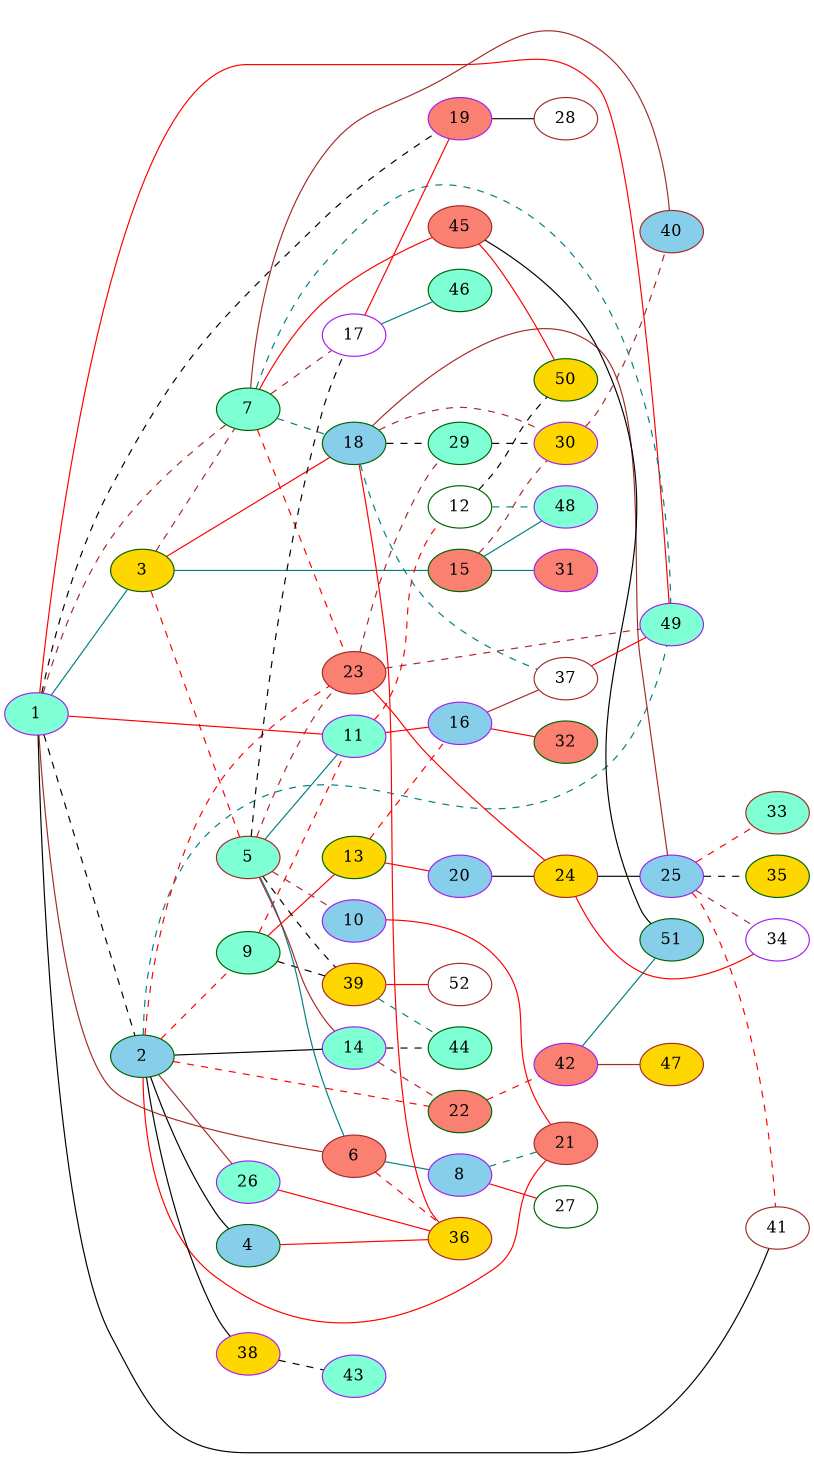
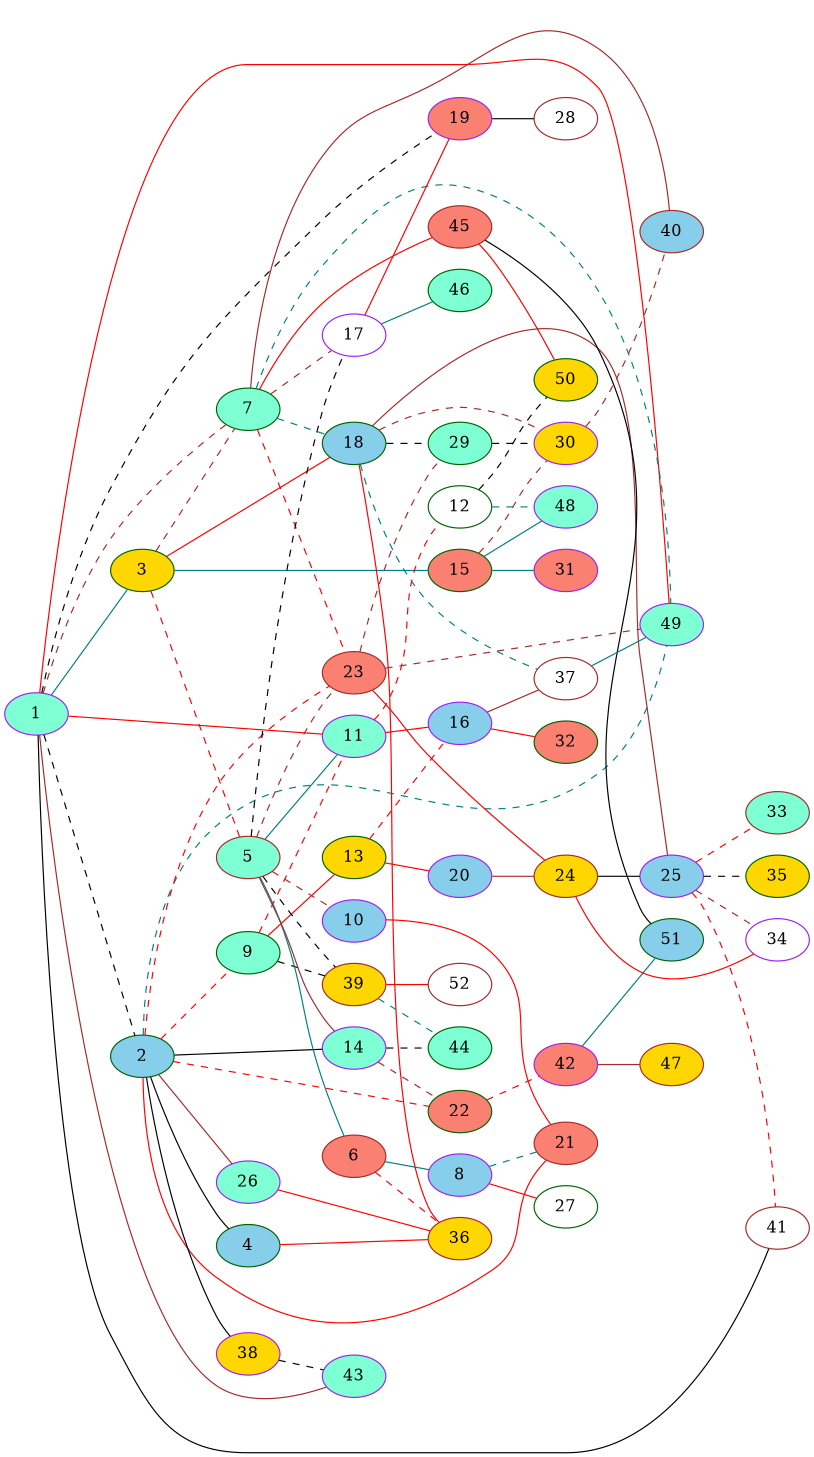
edge "49" -- "37": color red -> teal
edge "20" -- "24": color black -> brown
edge "1" -- "6": now "1" -- "43"
